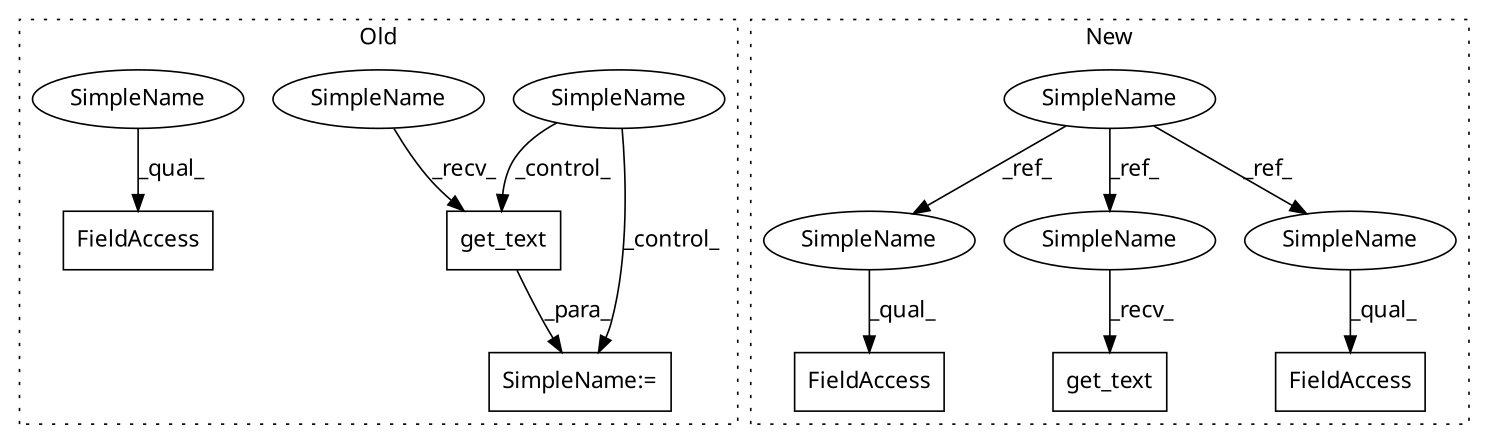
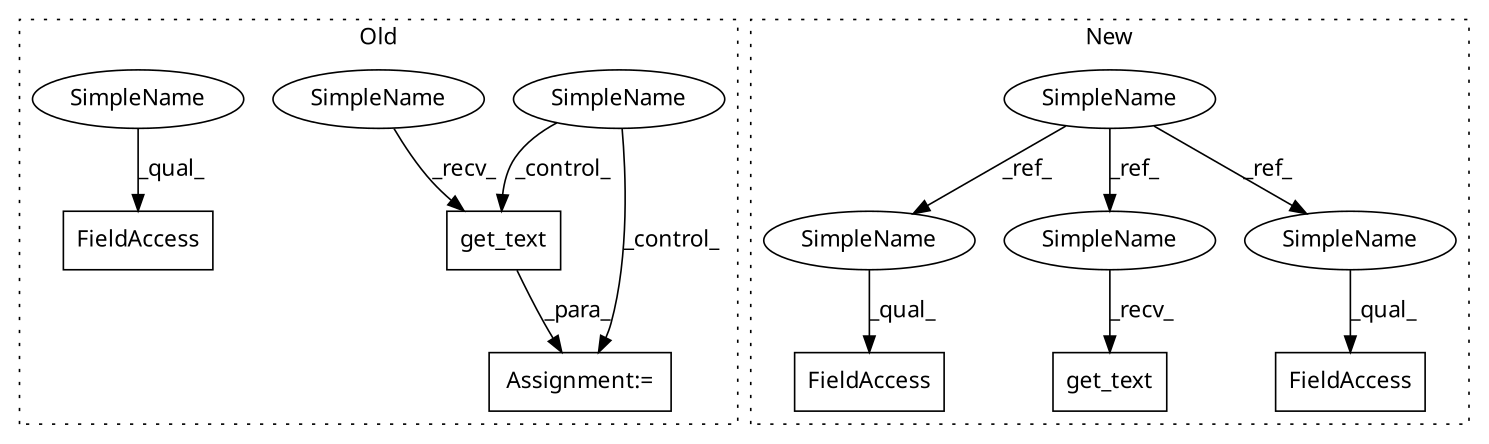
node "SimpleName:=": label "SimpleName:=" -> "Assignment:="
